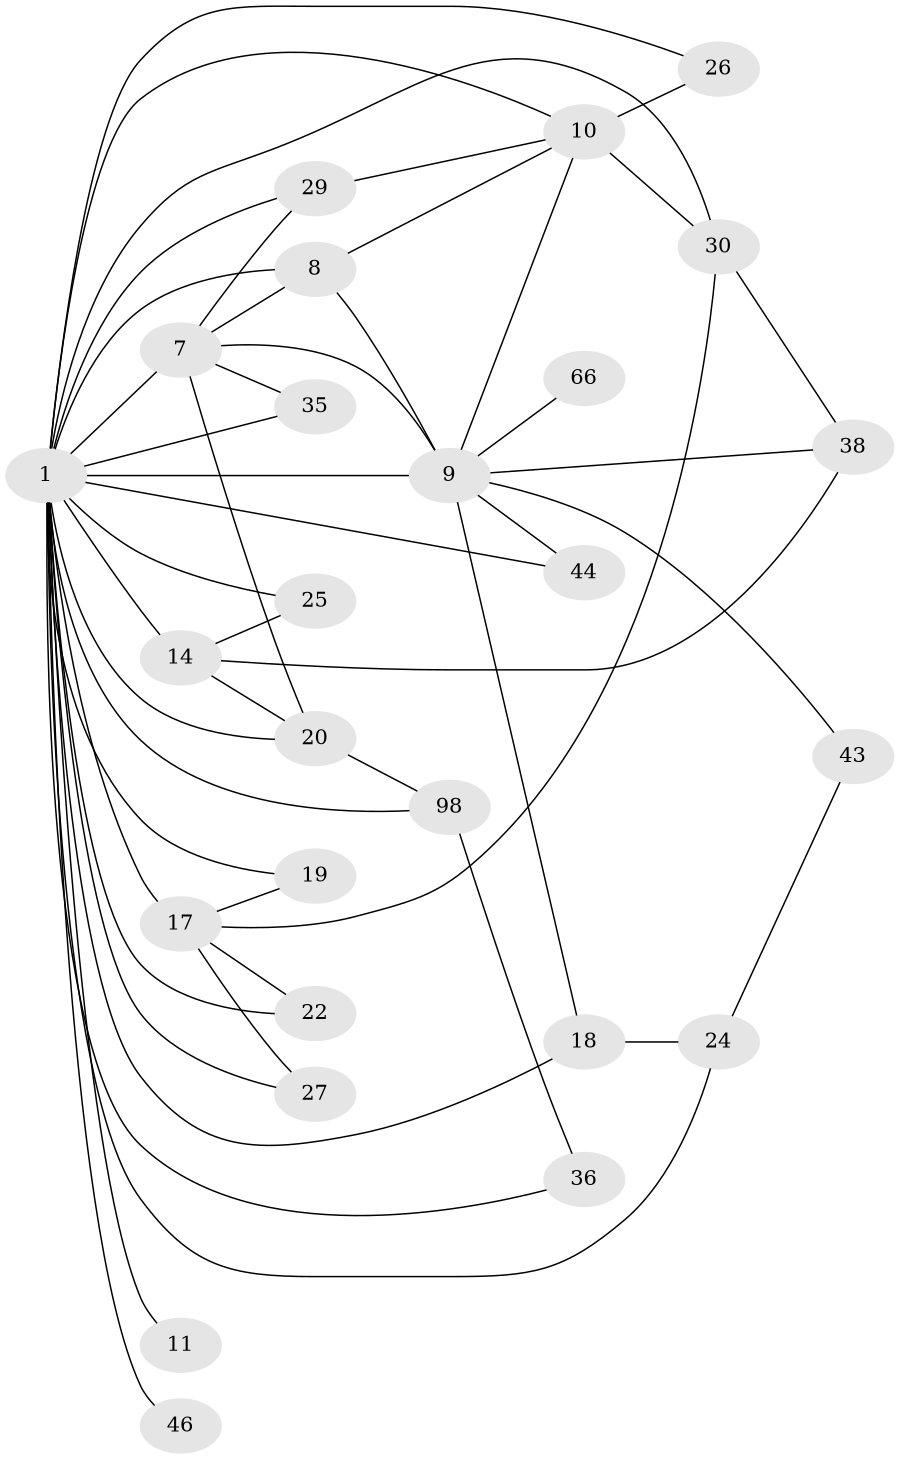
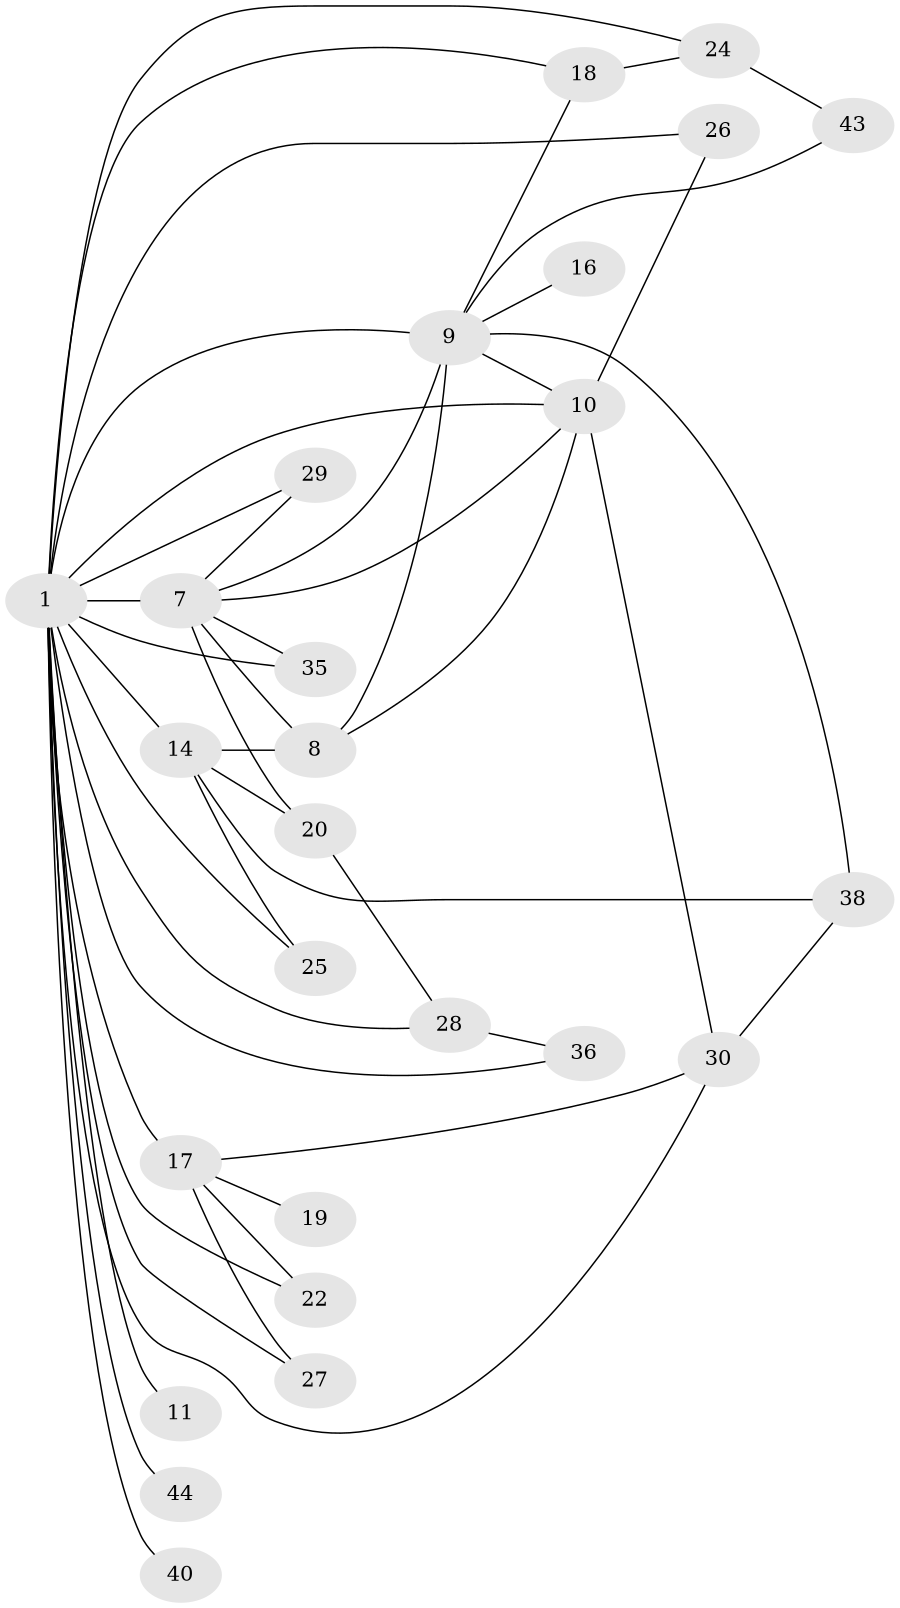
edge "10" -- "29": now "10" -- "7"
edge "8" -- "1": now "8" -- "14"
node "66": label "66" -> "16"
edge "9" -- "44": removed
edge "1" -- "20": removed
edge "1" -- "19": removed
node "98": label "98" -> "28"
node "46": label "46" -> "40"
